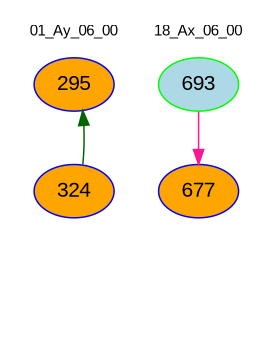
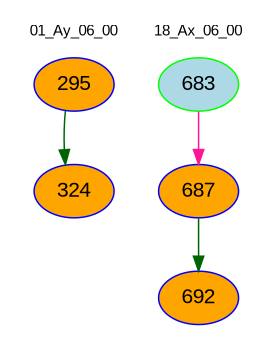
node "693": label "693" -> "683"
edge "324" -> "295": reversed
node "677": label "677" -> "687"
node "692": added
